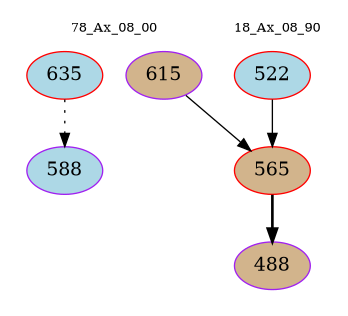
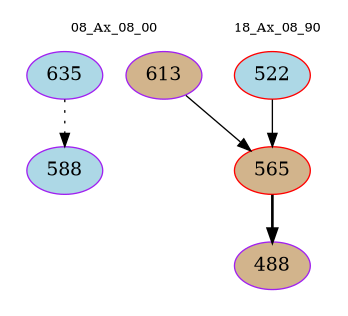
cluster "78_Ax_08_00": label "78_Ax_08_00" -> "08_Ax_08_00"
node "635": color red -> purple
node "615": label "615" -> "613"
